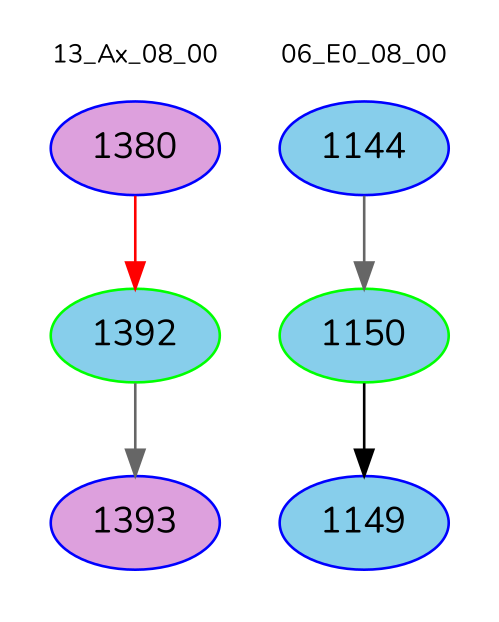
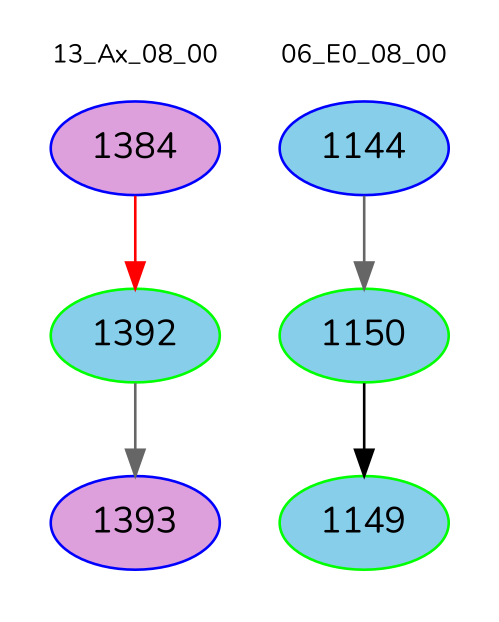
node "1380": label "1380" -> "1384"
node "1149": color blue -> green
